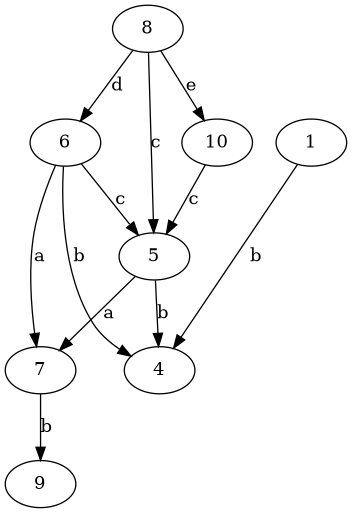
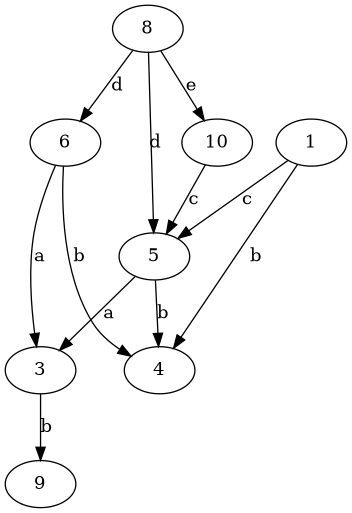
edge "8" -> "5": label "c" -> "d"
edge "6" -> "5": now "1" -> "5"
node "7": label "7" -> "3"
